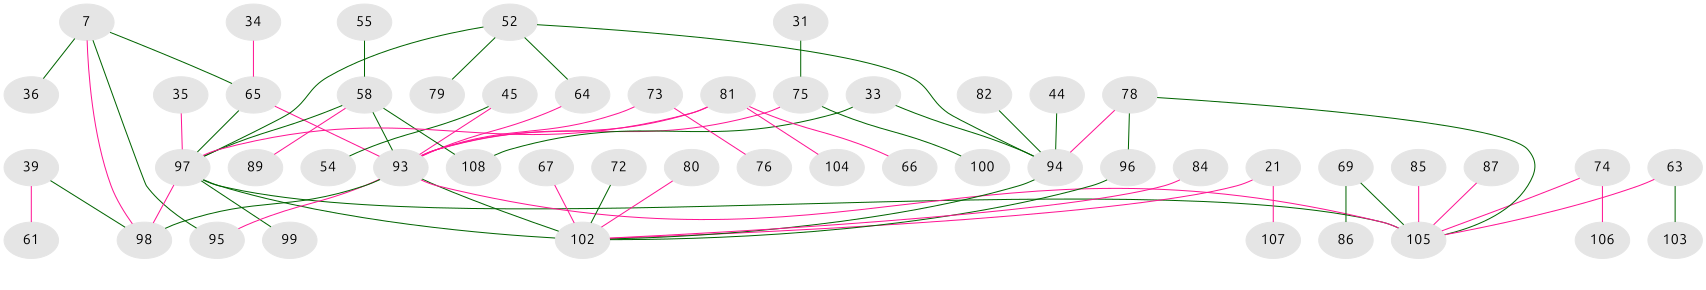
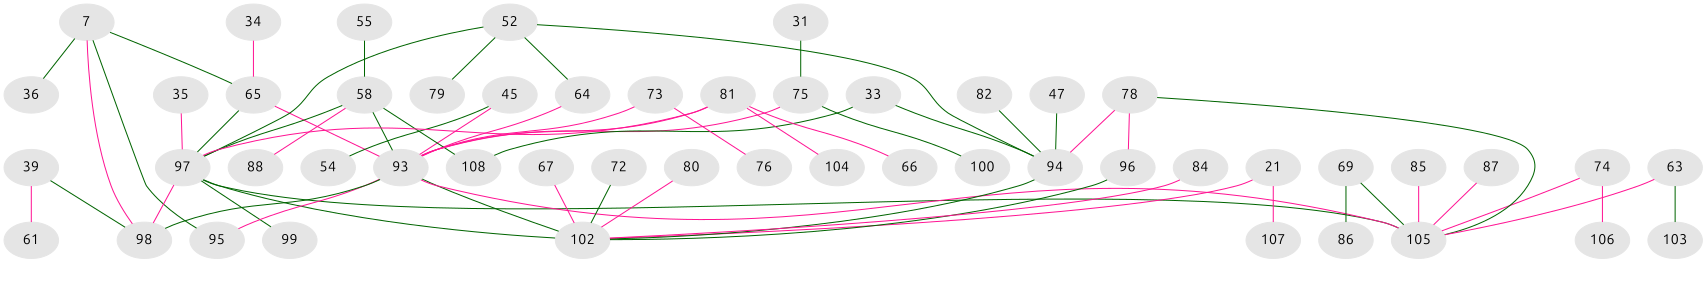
node "44": label "44" -> "47"
edge "78" -- "96": color darkgreen -> deeppink
node "89": label "89" -> "88"
